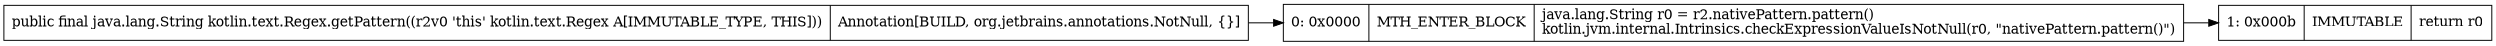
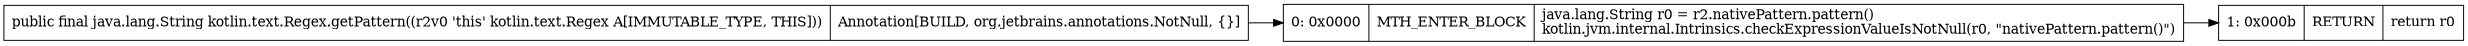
node "1: 0x000b": text "IMMUTABLE" -> "RETURN"
